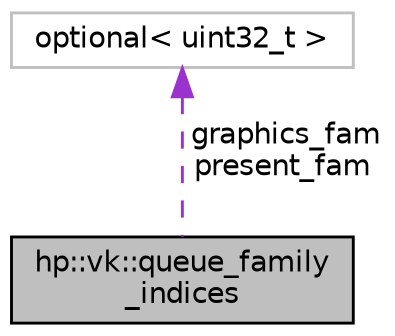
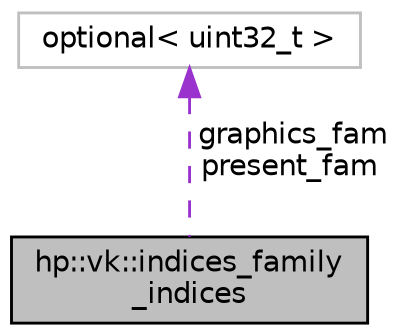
node "hp::vk::queue_family _indices": label "hp::vk::queue_family _indices" -> "hp::vk::indices_family _indices"
